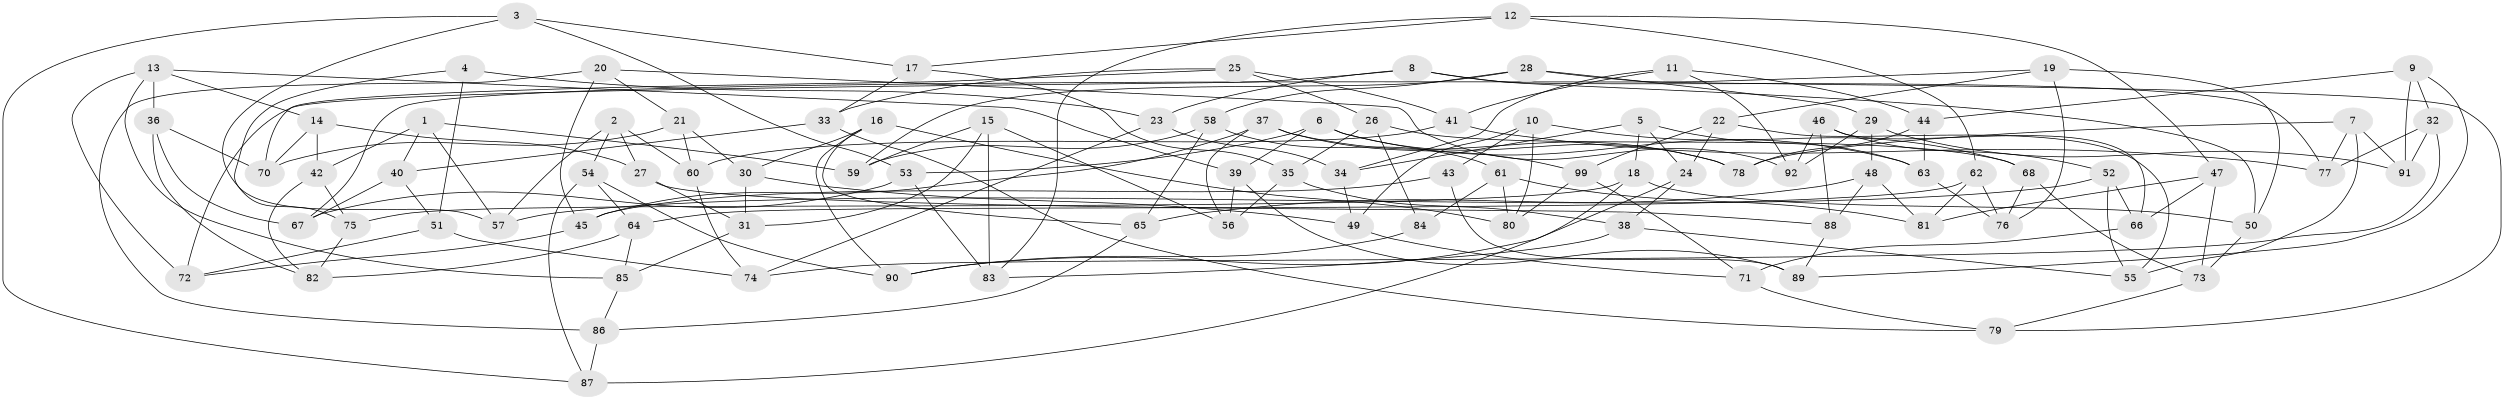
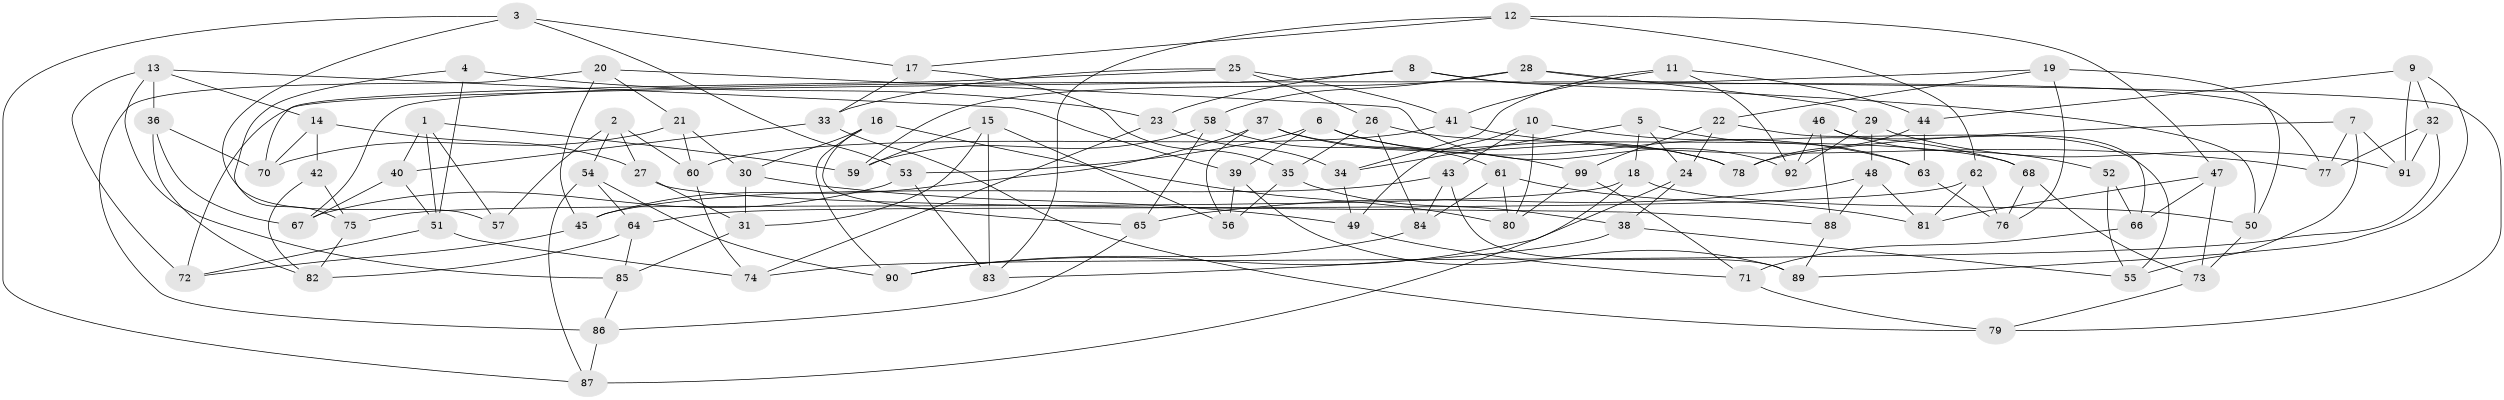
edge "1" -- "42": now "1" -- "51"
edge "43" -- "84": added
edge "52" -- "57": removed
